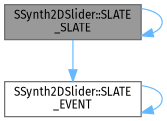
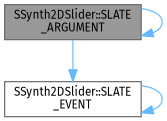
node "SSynth2DSlider::SLATE _SLATE": label "SSynth2DSlider::SLATE _SLATE" -> "SSynth2DSlider::SLATE _ARGUMENT"
